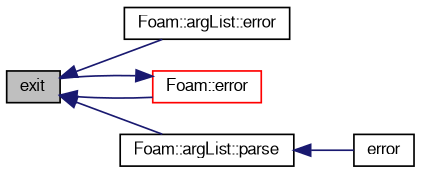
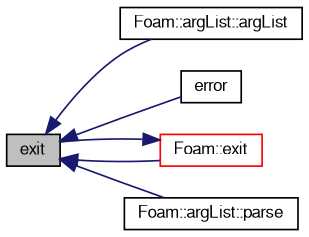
node "Foam::argList::error": label "Foam::argList::error" -> "Foam::argList::argList"
node "Foam::error": label "Foam::error" -> "Foam::exit"
edge "error" -> "Foam::argList::parse": now "error" -> "exit"
